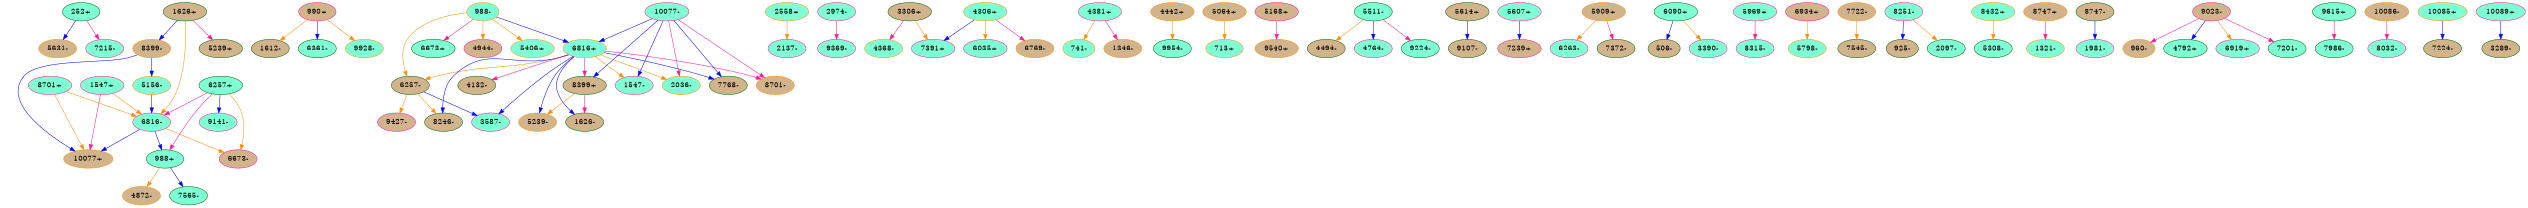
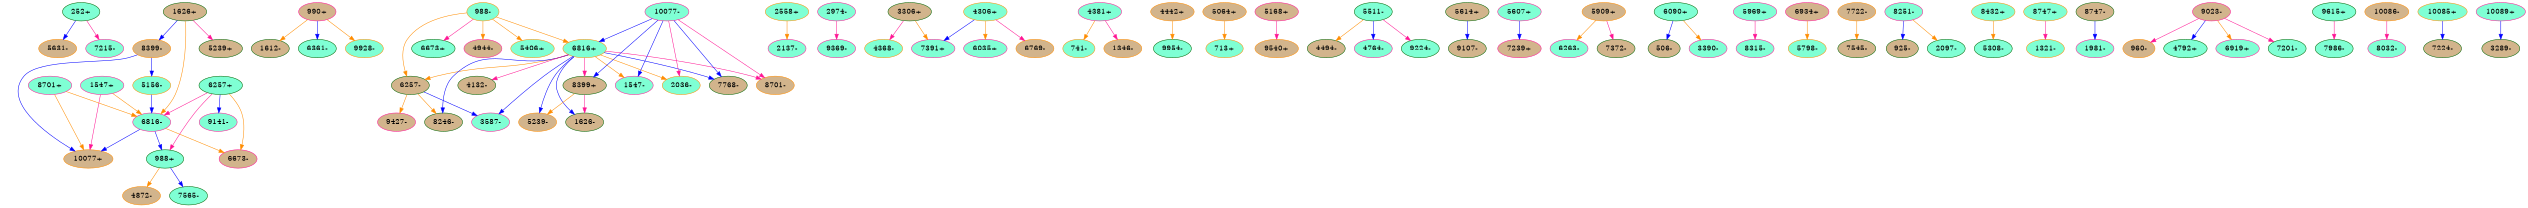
node "8747+": fillcolor tan -> aquamarine
edge "988-" -> "6816+": color blue -> darkorange
